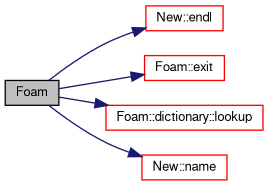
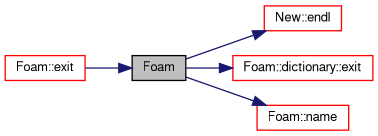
edge "Foam" -> "Foam::exit": reversed
node "Foam::dictionary::lookup": label "Foam::dictionary::lookup" -> "Foam::dictionary::exit"
node "New::name": label "New::name" -> "Foam::name"
